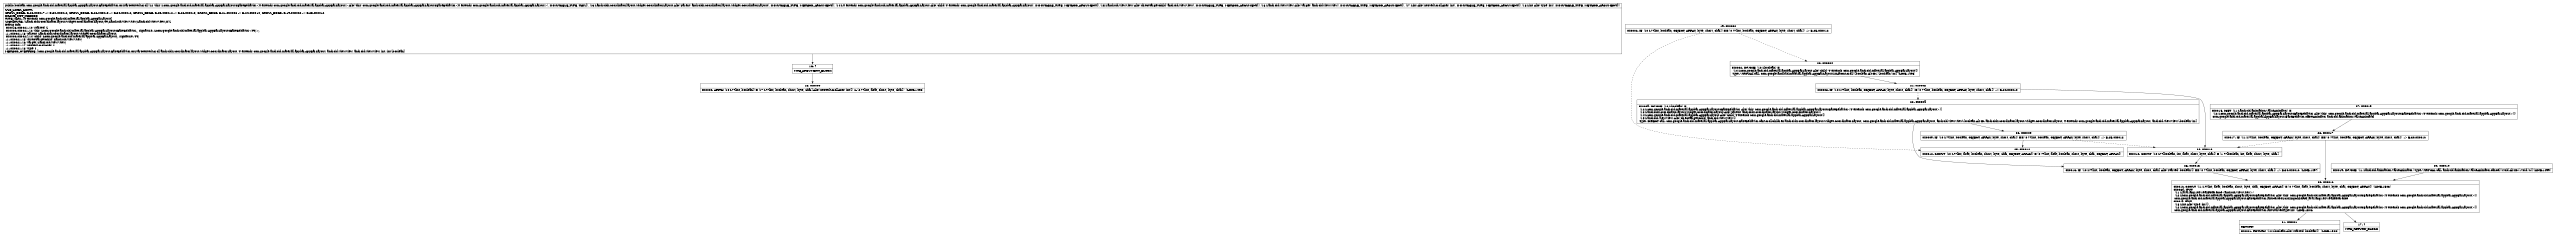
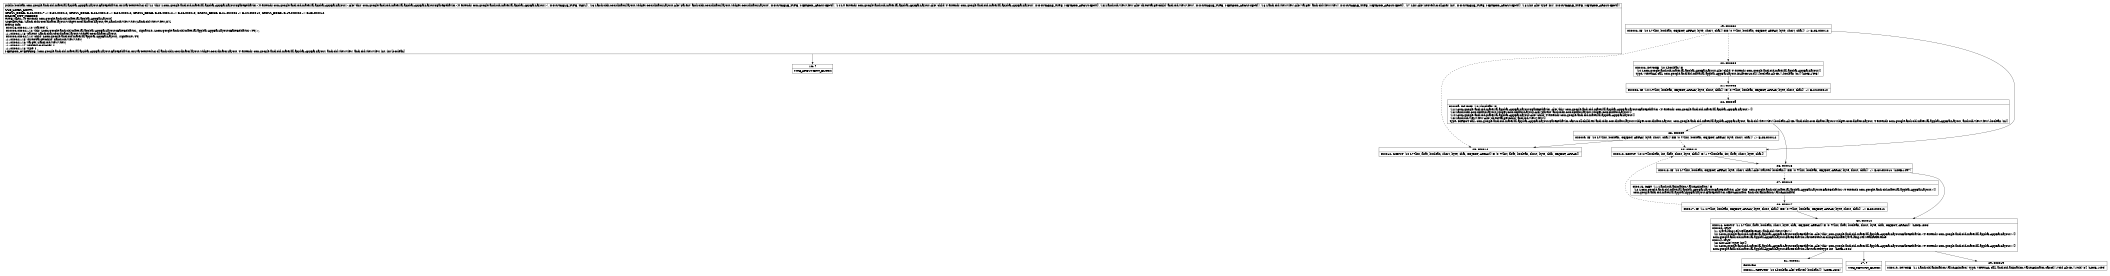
node "18: 0x0000": removed
edge "21: 0x0008" -> "24: 0x0010": now "19: 0x0002" -> "24: 0x0010"
edge "26: 0x0013" -> "27: 0x0015": added
edge "29: 0x0019" -> "30: 0x001c": reversed
